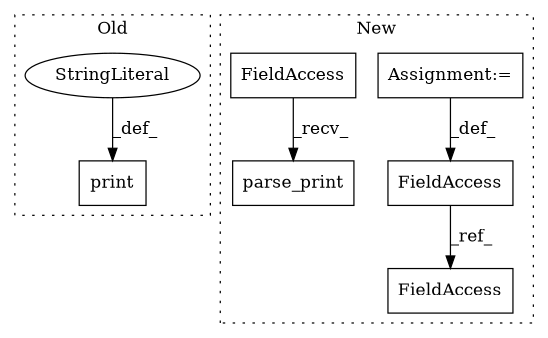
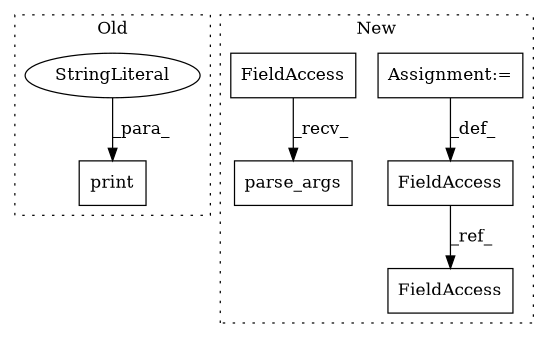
edge "StringLiteral" -> "print": label "_def_" -> "_para_"
node "parse_print": label "parse_print" -> "parse_args"
